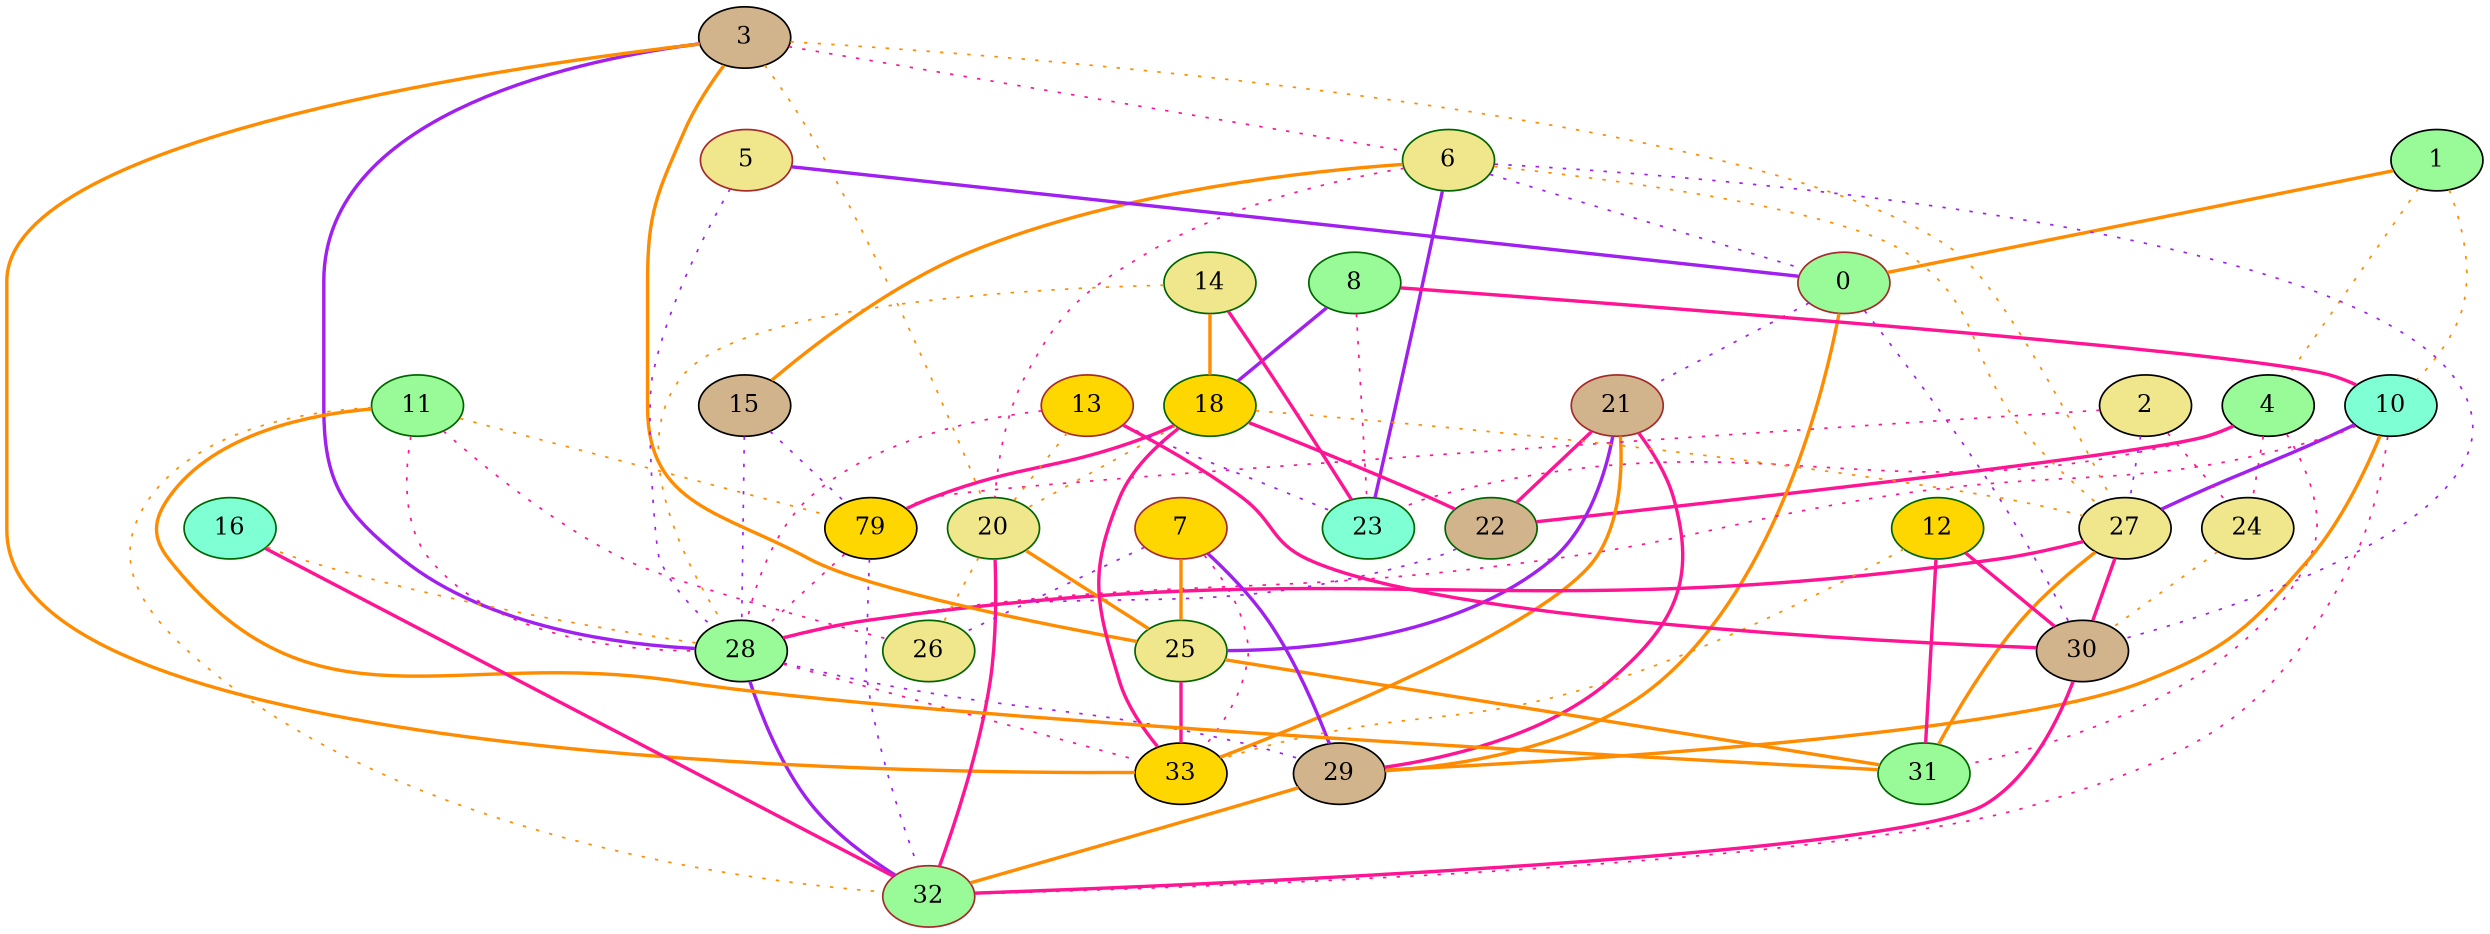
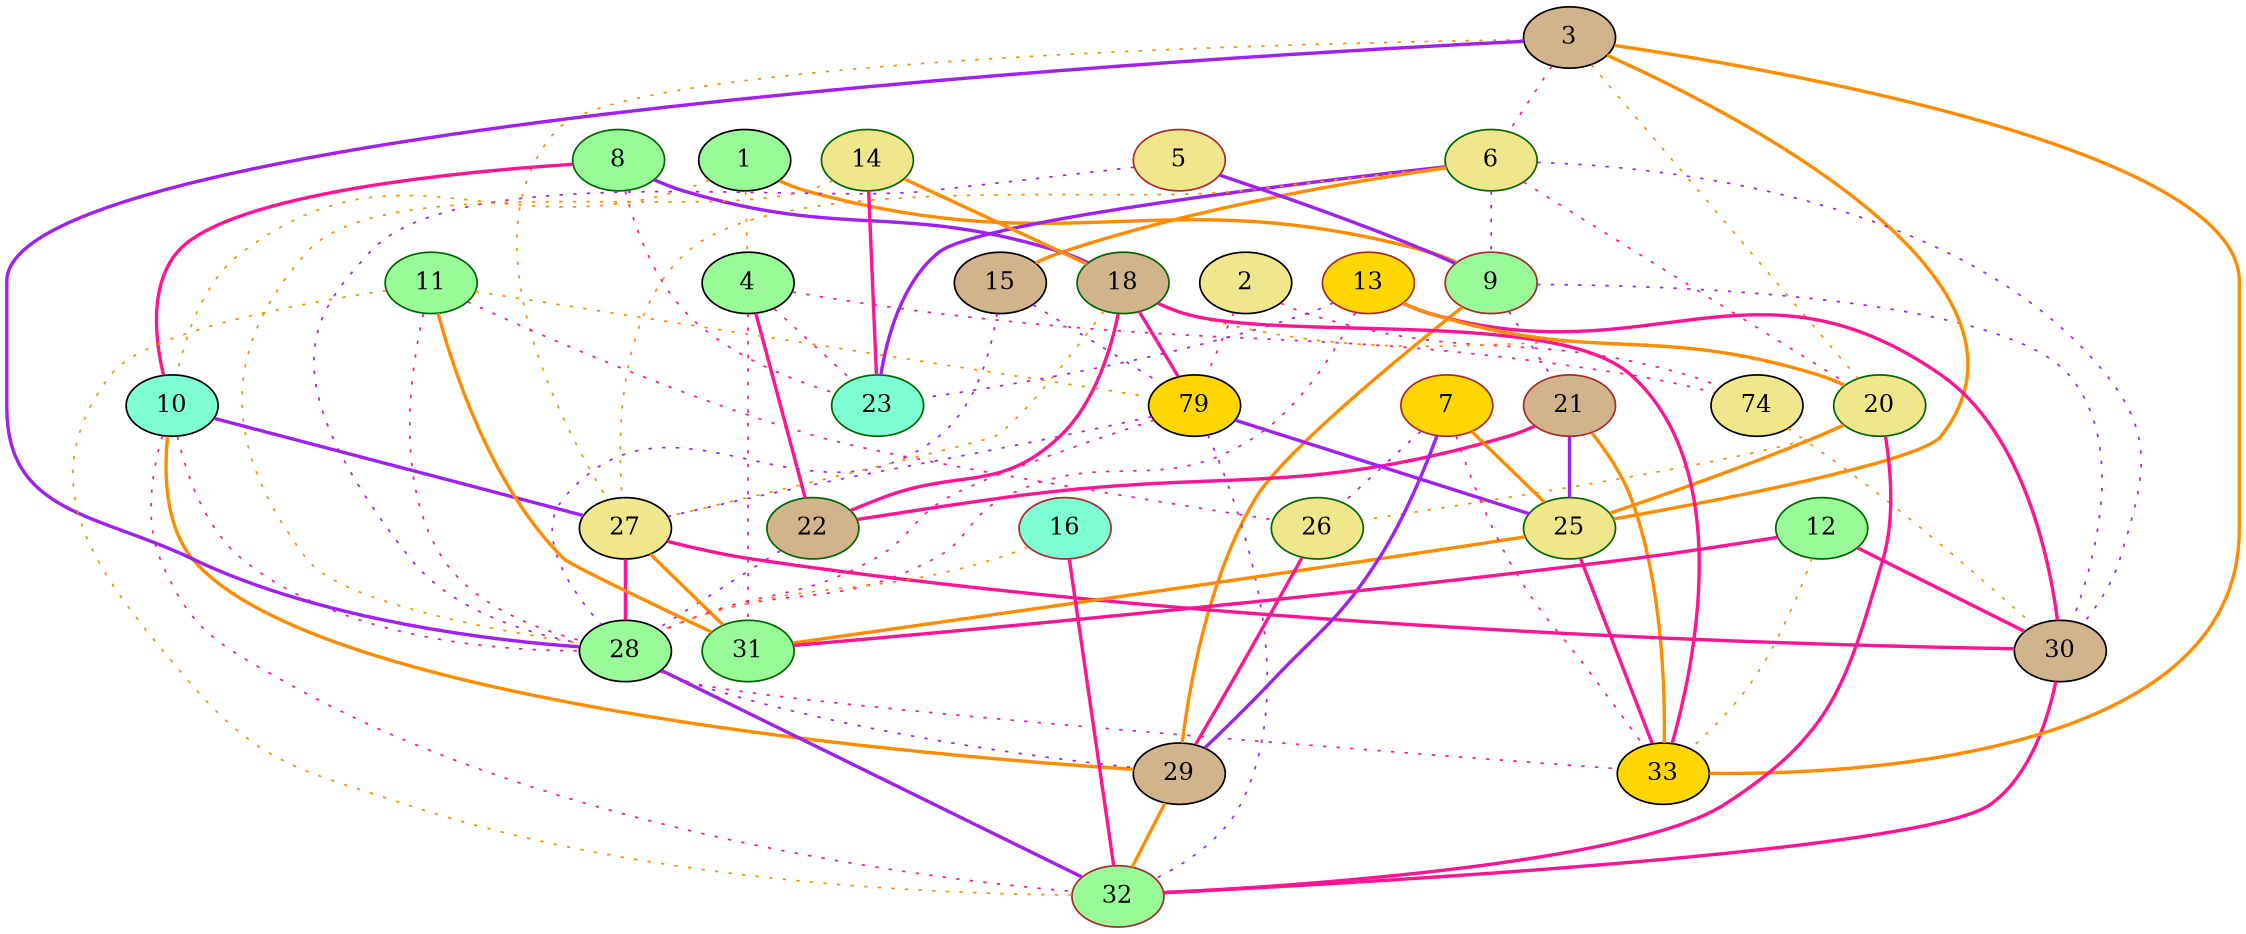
node "0": label "0" -> "9"
node "18": fillcolor gold -> tan
edge "13" -- "20": style dotted -> bold
edge "2" -- "27": now "79" -- "27"
edge "79" -- "25": added
node "16": color darkgreen -> brown
node "12": fillcolor gold -> palegreen
node "24": label "24" -> "74"
edge "21" -- "29": now "26" -- "29"
